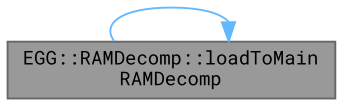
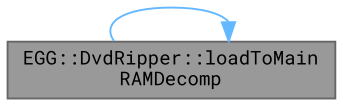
node "EGG::RAMDecomp::loadToMain RAMDecomp": label "EGG::RAMDecomp::loadToMain RAMDecomp" -> "EGG::DvdRipper::loadToMain RAMDecomp"
